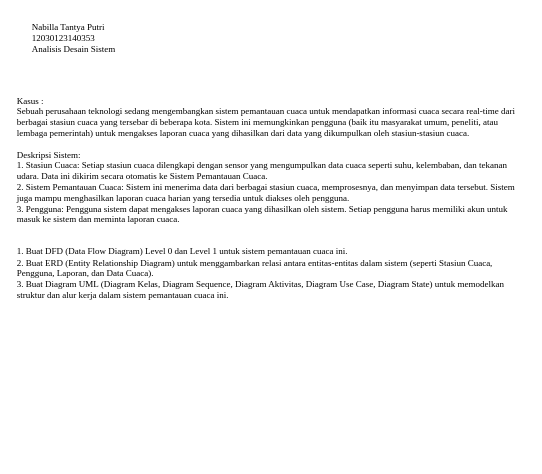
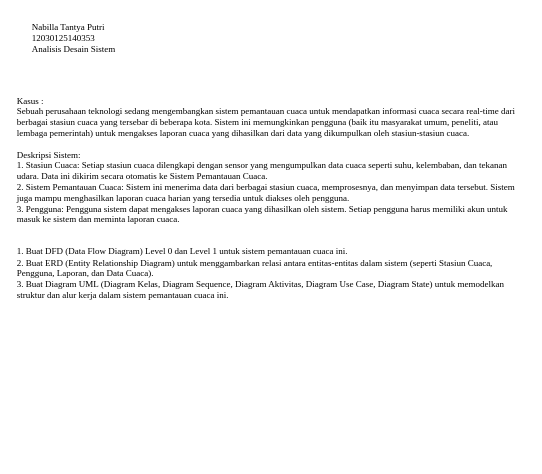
node "Nabilla Tantya Putri 12030123140353 Analisis Desain Sistem": label "Nabilla Tantya Putri 12030123140353 Analisis Desain Sistem" -> "Nabilla Tantya Putri 12030125140353 Analisis Desain Sistem"
